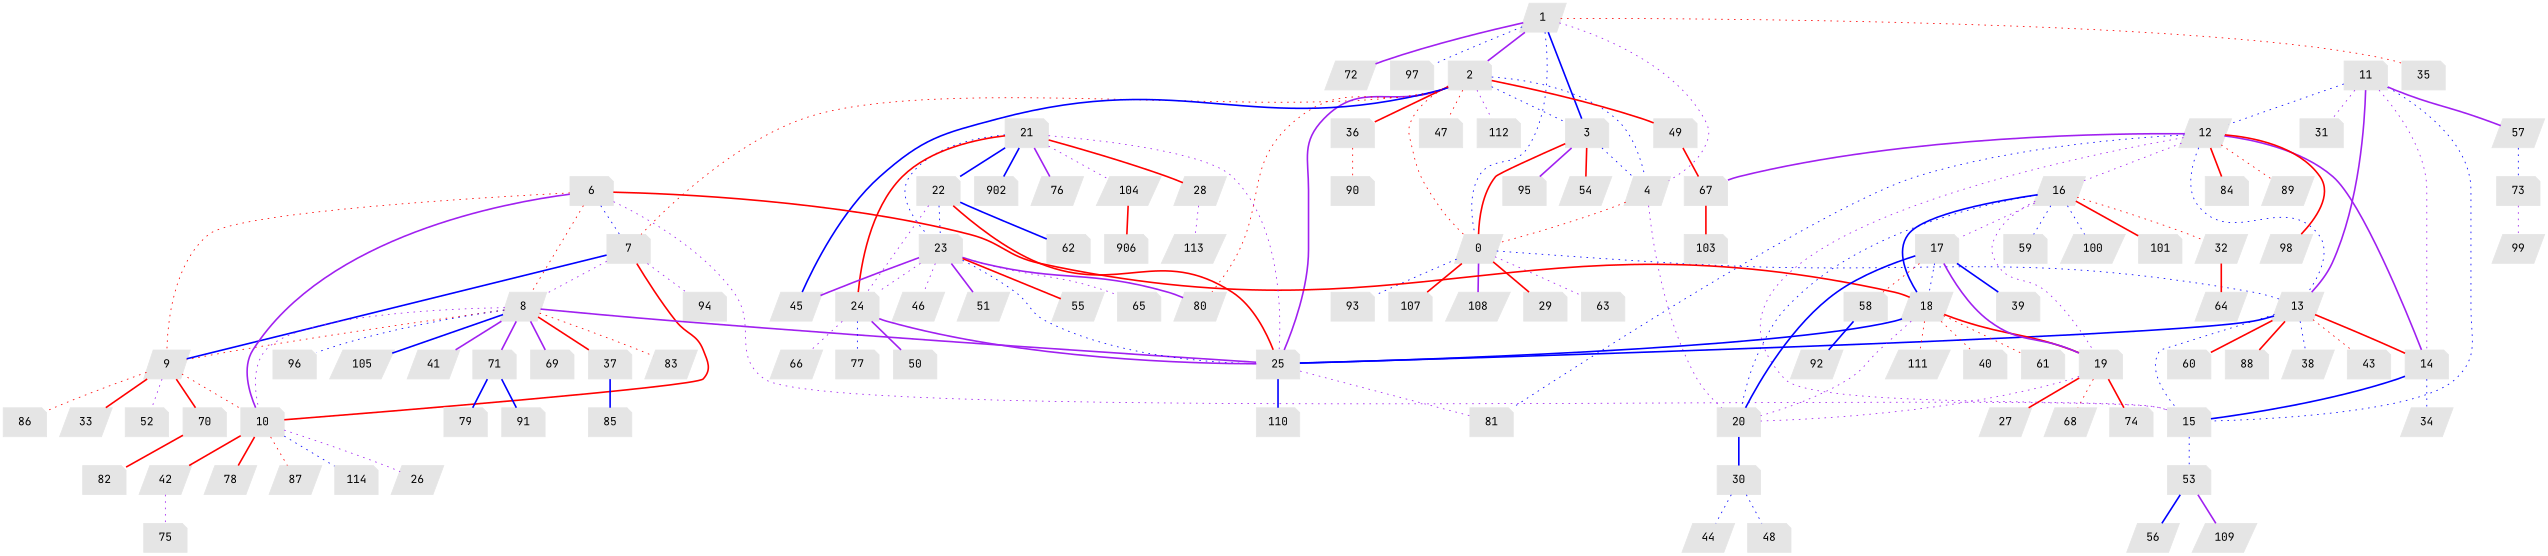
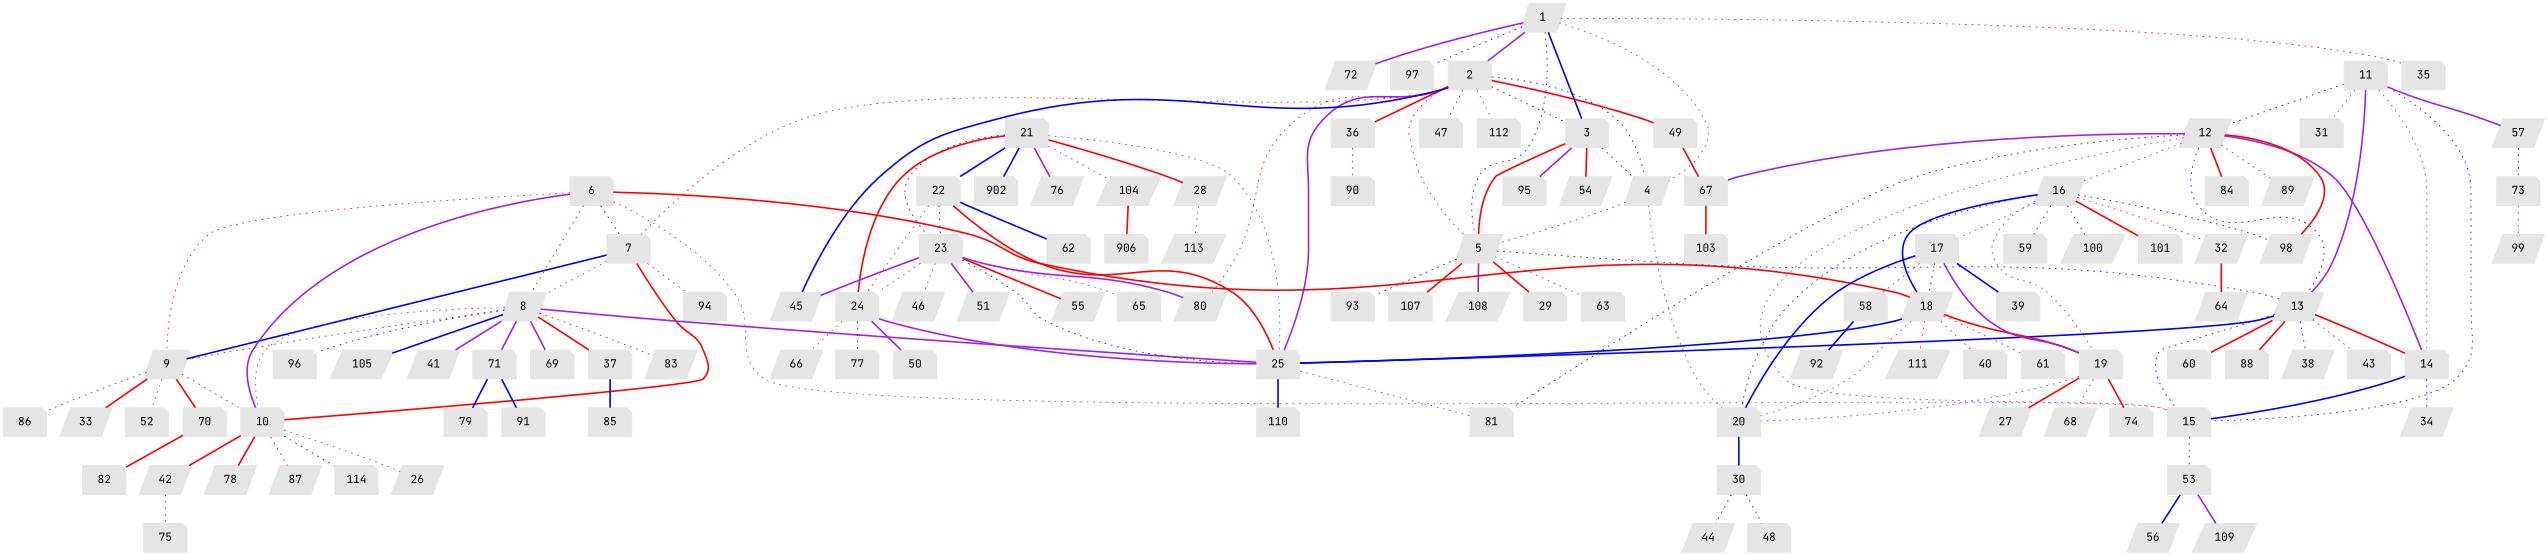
edge "16" -- "98": added
node "0": label "0" -> "5"
